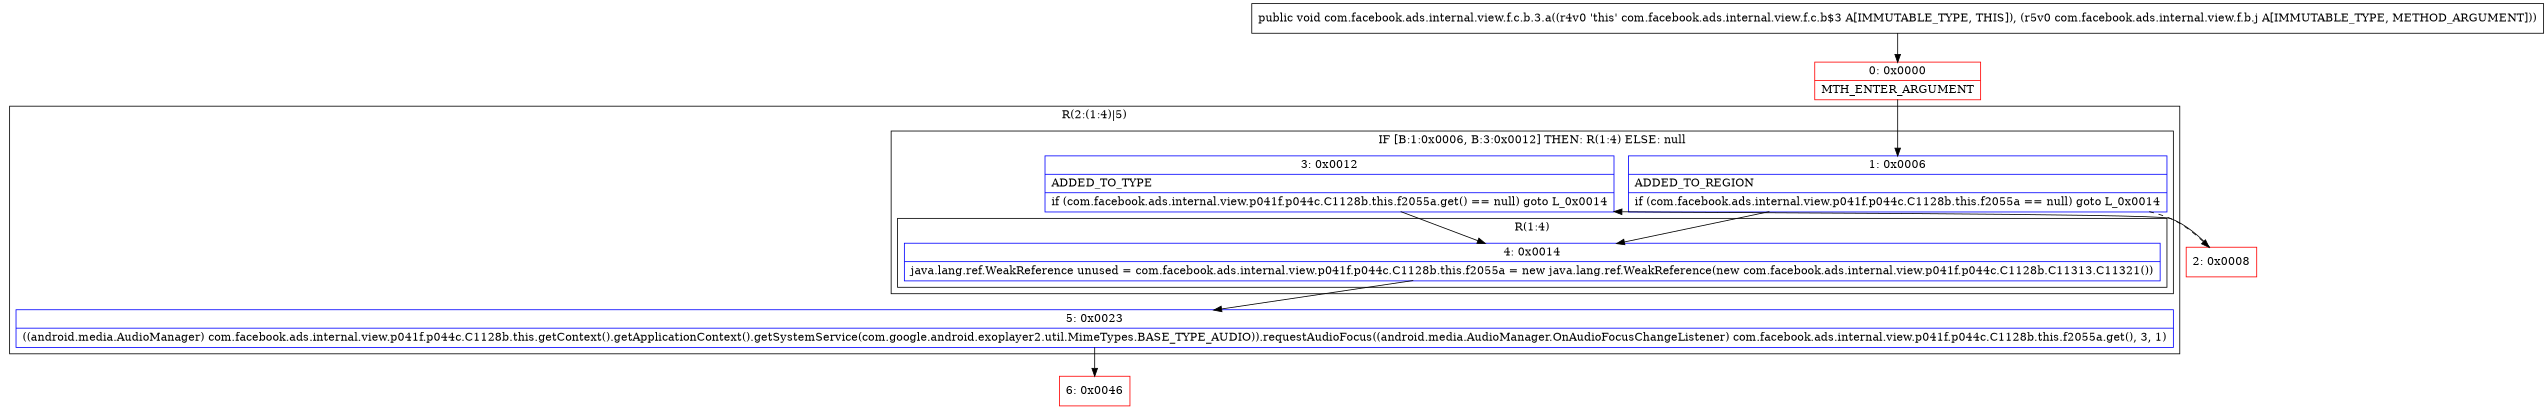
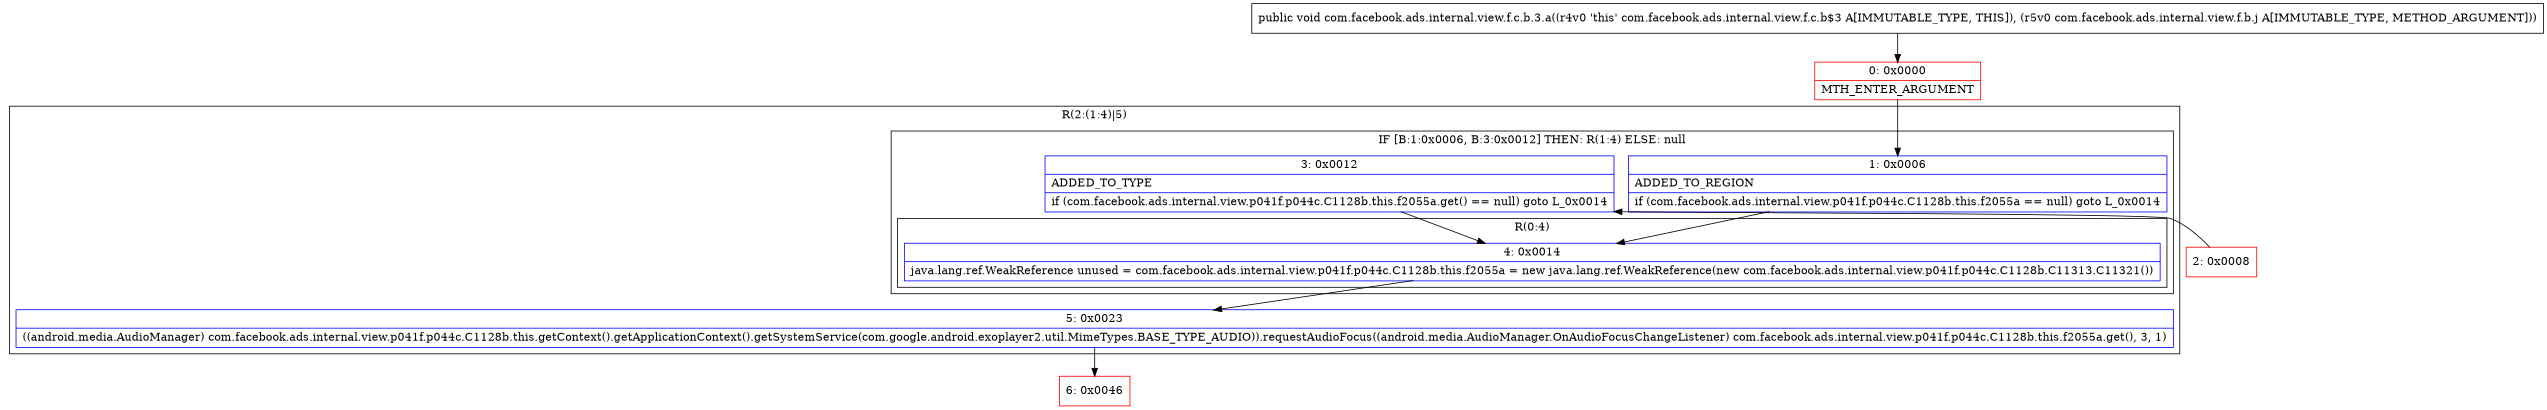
edge "1: 0x0006" -> "2: 0x0008": removed
cluster "R(1:4)": label "R(1:4)" -> "R(0:4)"
